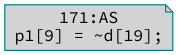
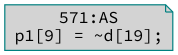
node "171:AS p1[9] = ~d[19];": label "171:AS p1[9] = ~d[19];" -> "571:AS p1[9] = ~d[19];"
